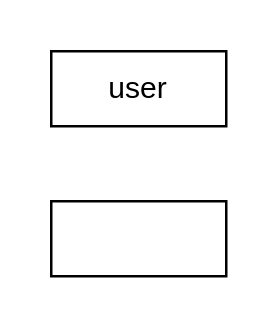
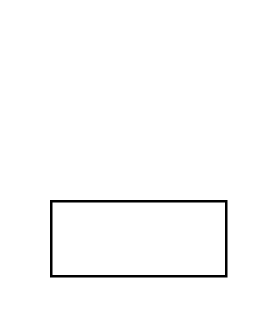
node "user": removed
